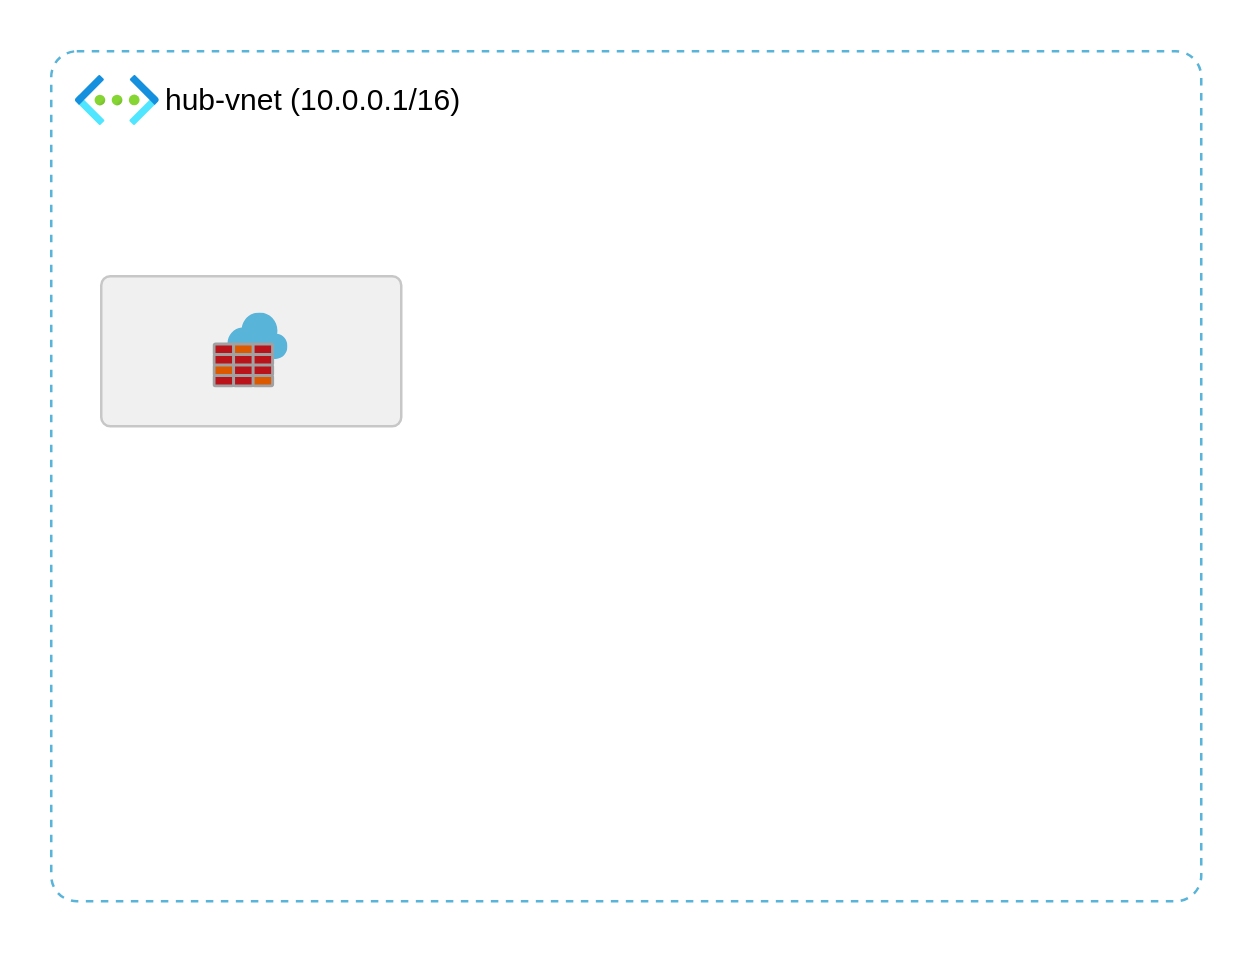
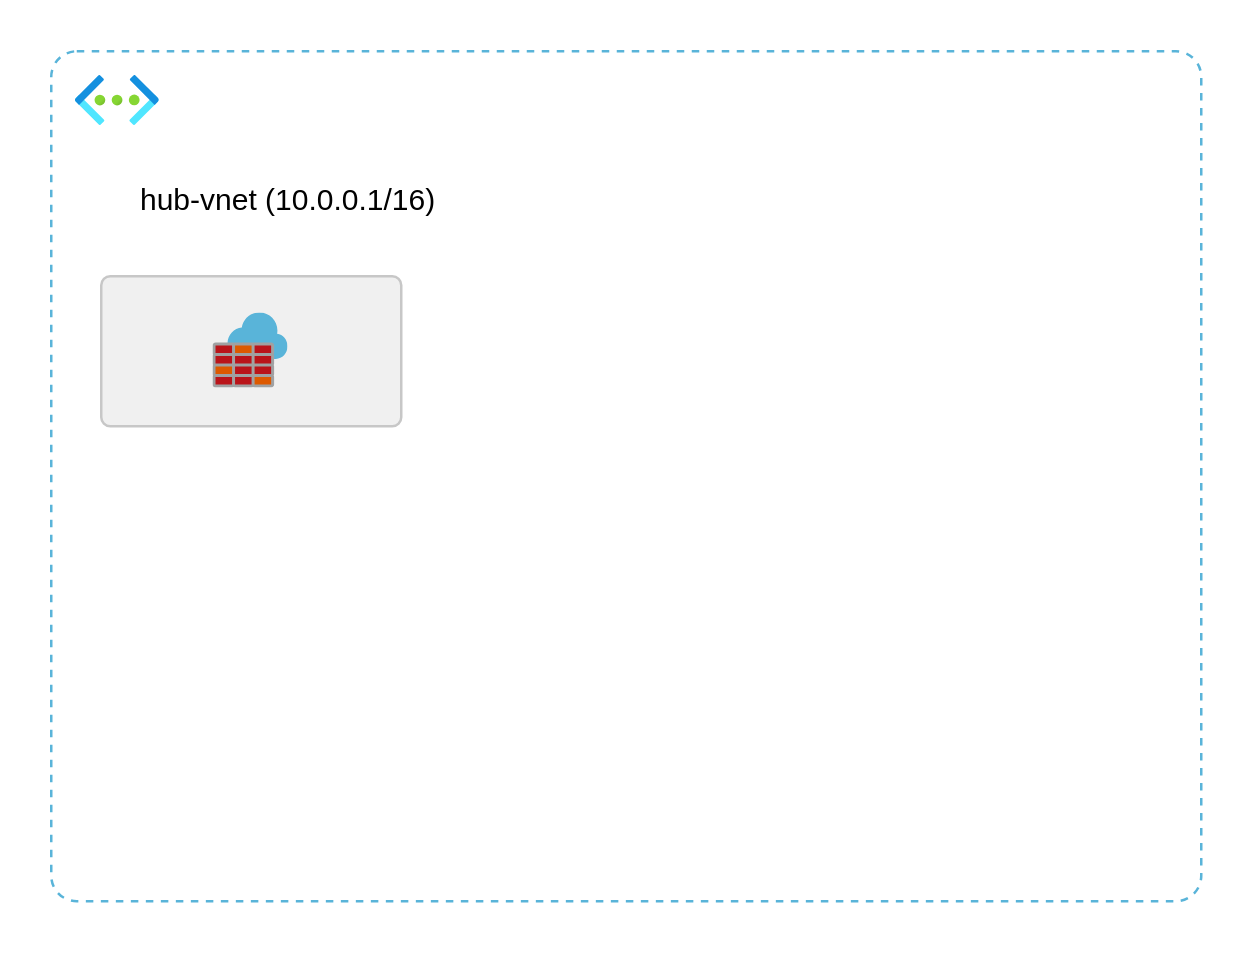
node "hub-vnet (10.0.0.1/16)": moved (473, 101) -> (448, 201)
